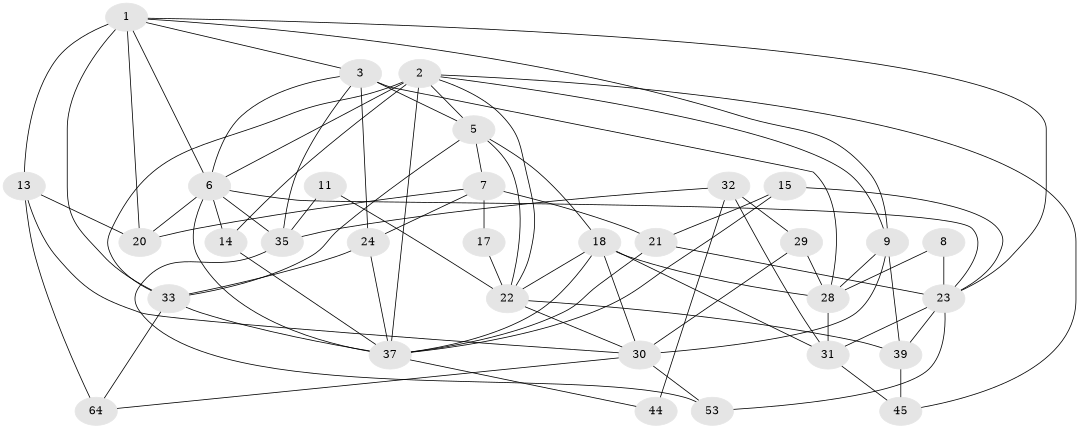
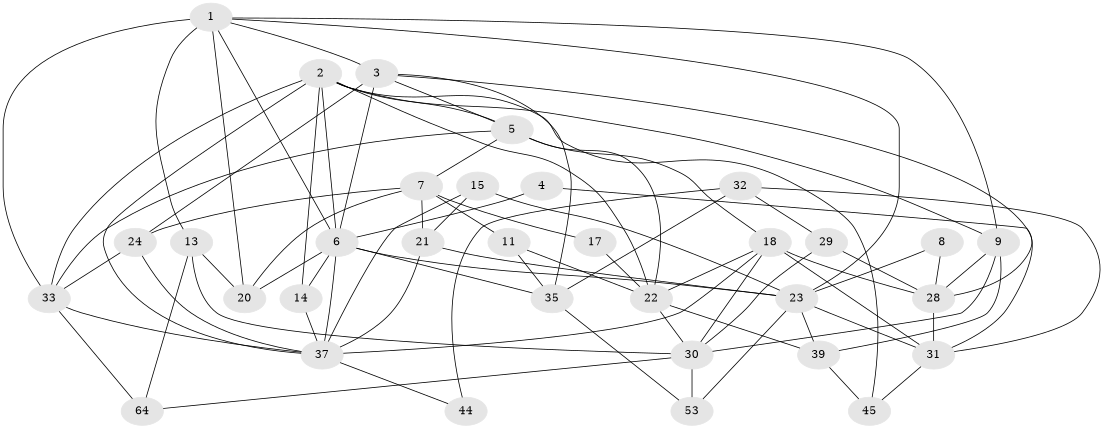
node "4": added
edge "7" -- "11": added
